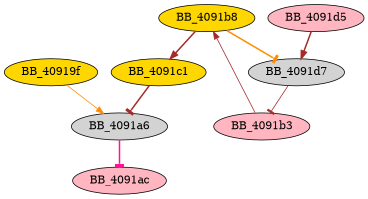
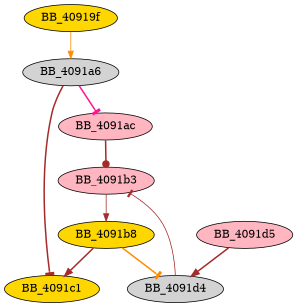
node "BB_4091d7": label "BB_4091d7" -> "BB_4091d4"
edge "BB_4091c1" -> "BB_4091a6": reversed
edge "BB_4091ac" -> "BB_4091b3": added
